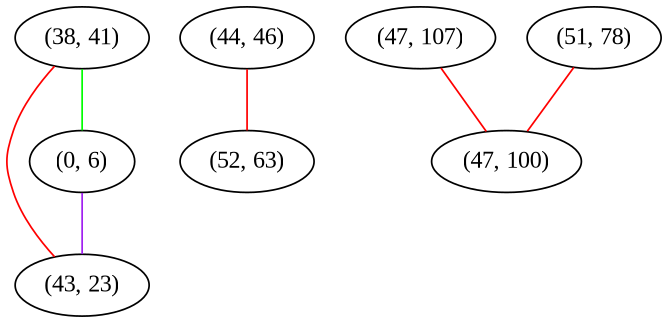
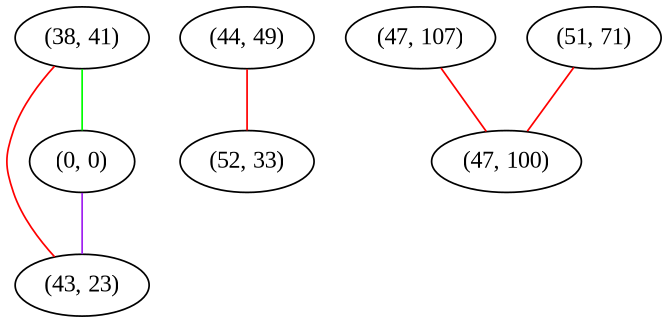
node "(44, 46)": label "(44, 46)" -> "(44, 49)"
node "(51, 78)": label "(51, 78)" -> "(51, 71)"
node "(0, 6)": label "(0, 6)" -> "(0, 0)"
node "(52, 63)": label "(52, 63)" -> "(52, 33)"
